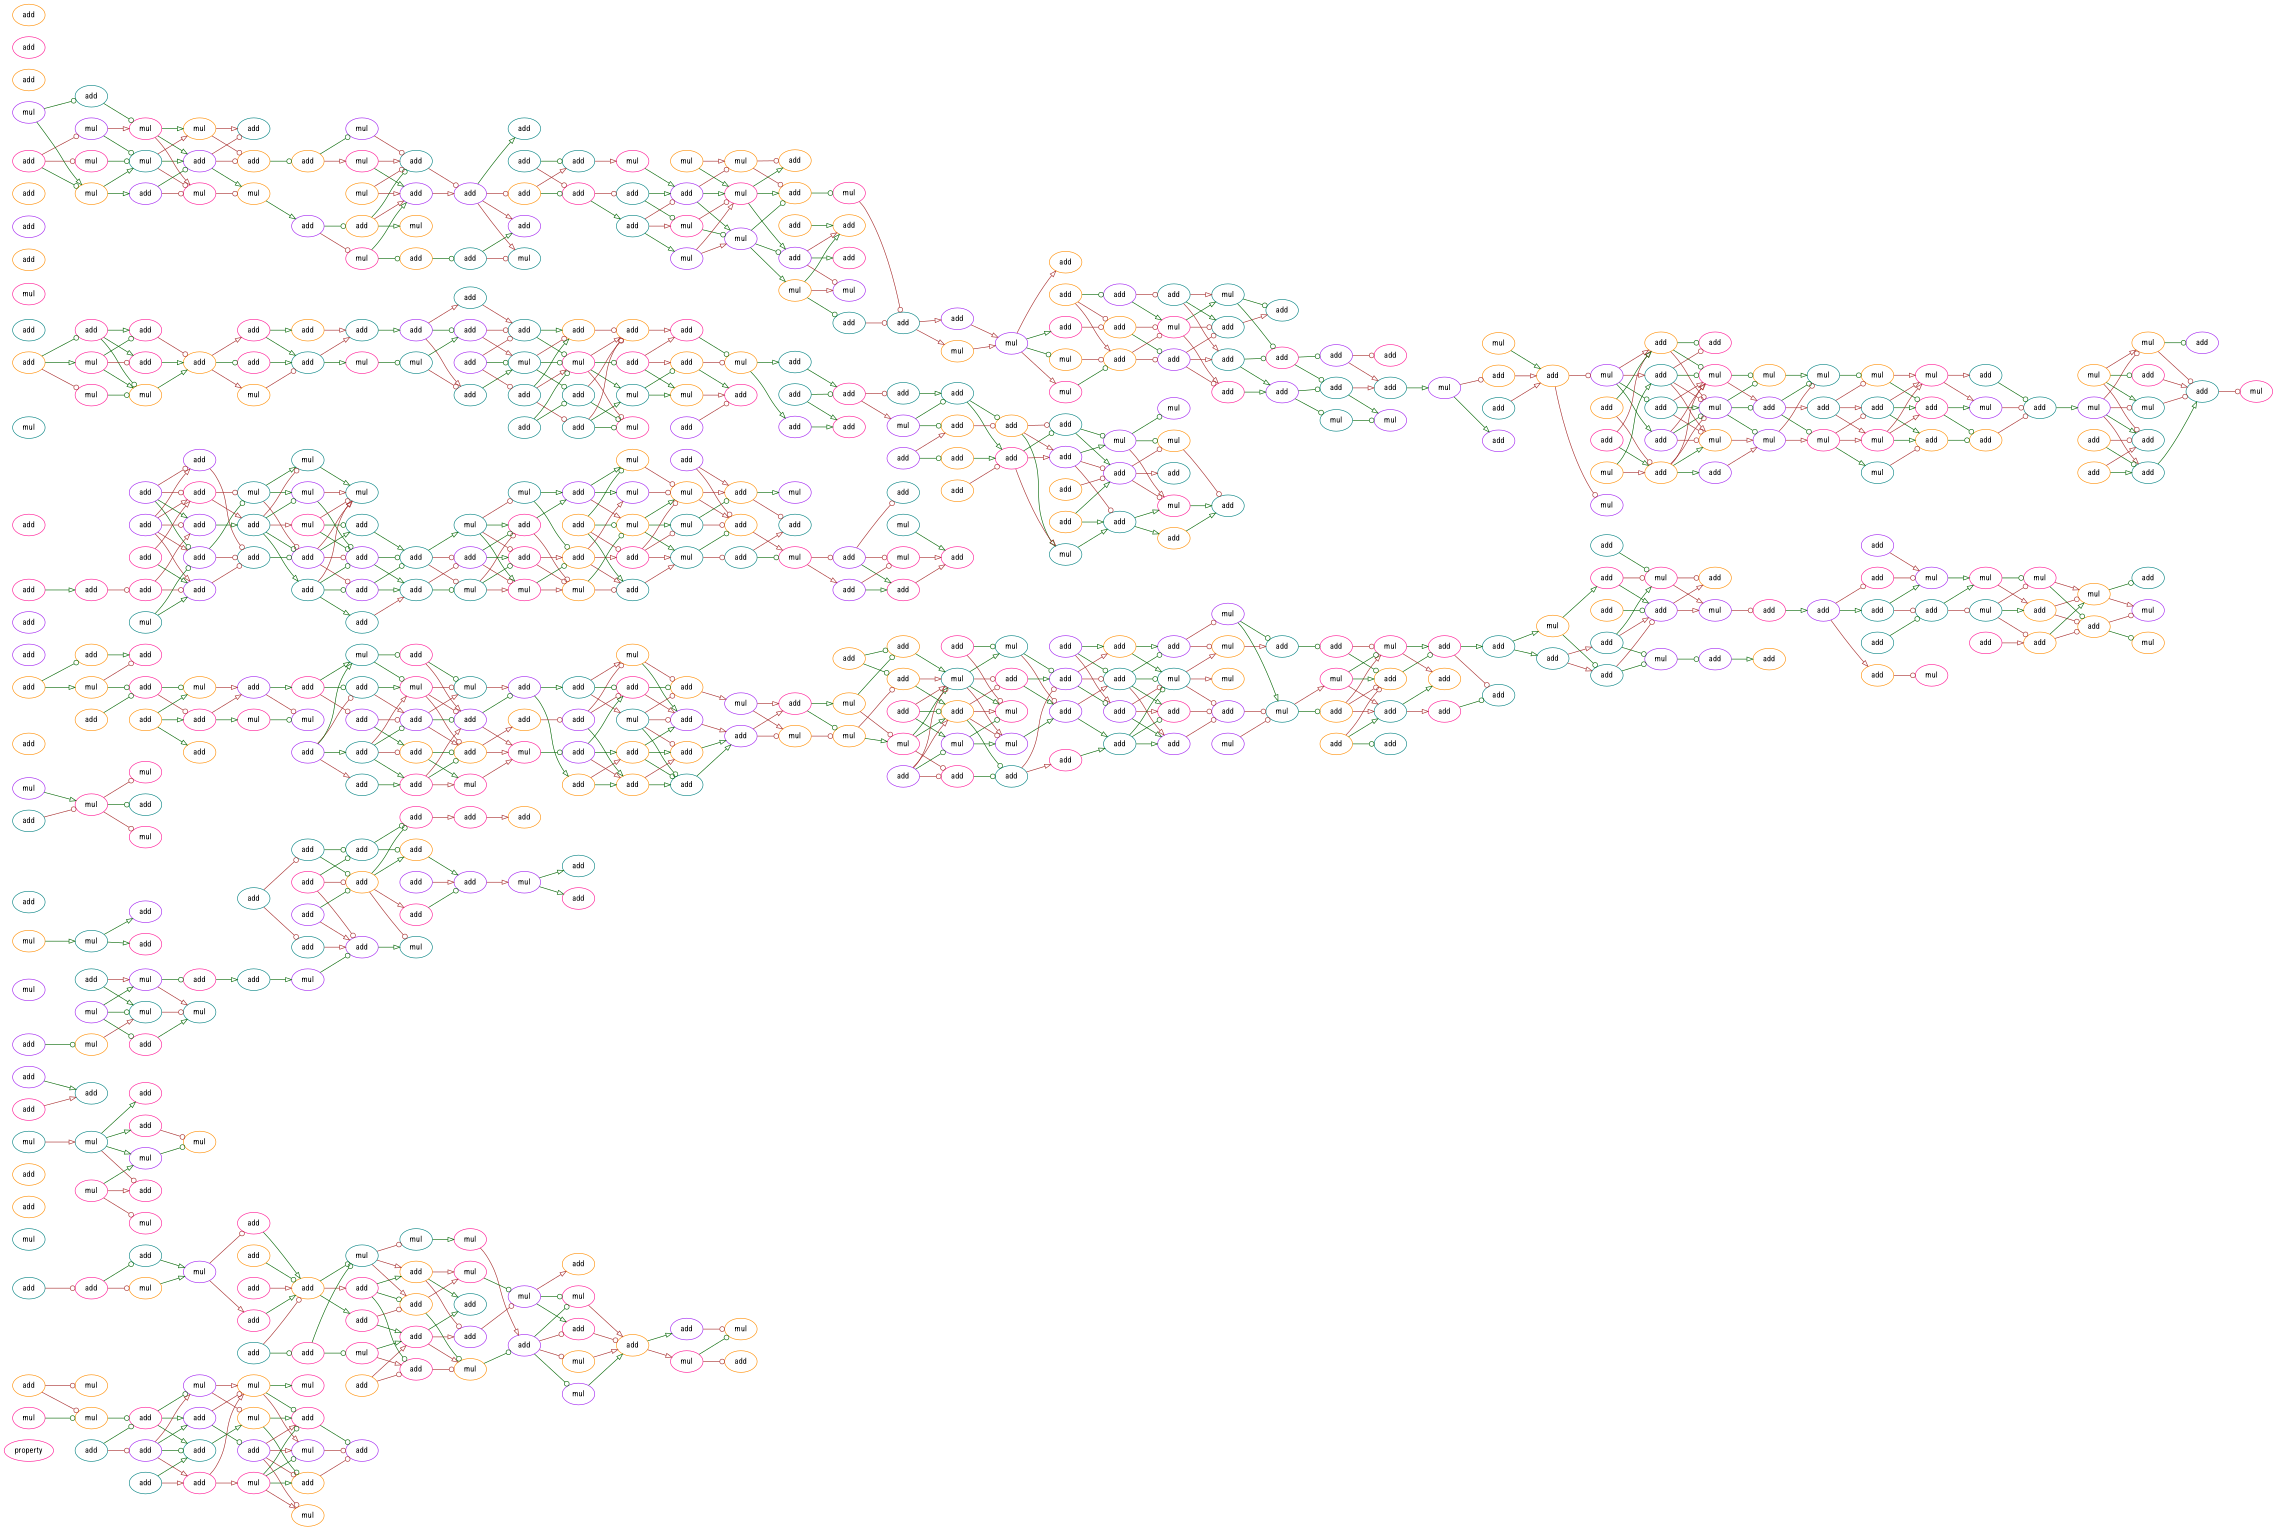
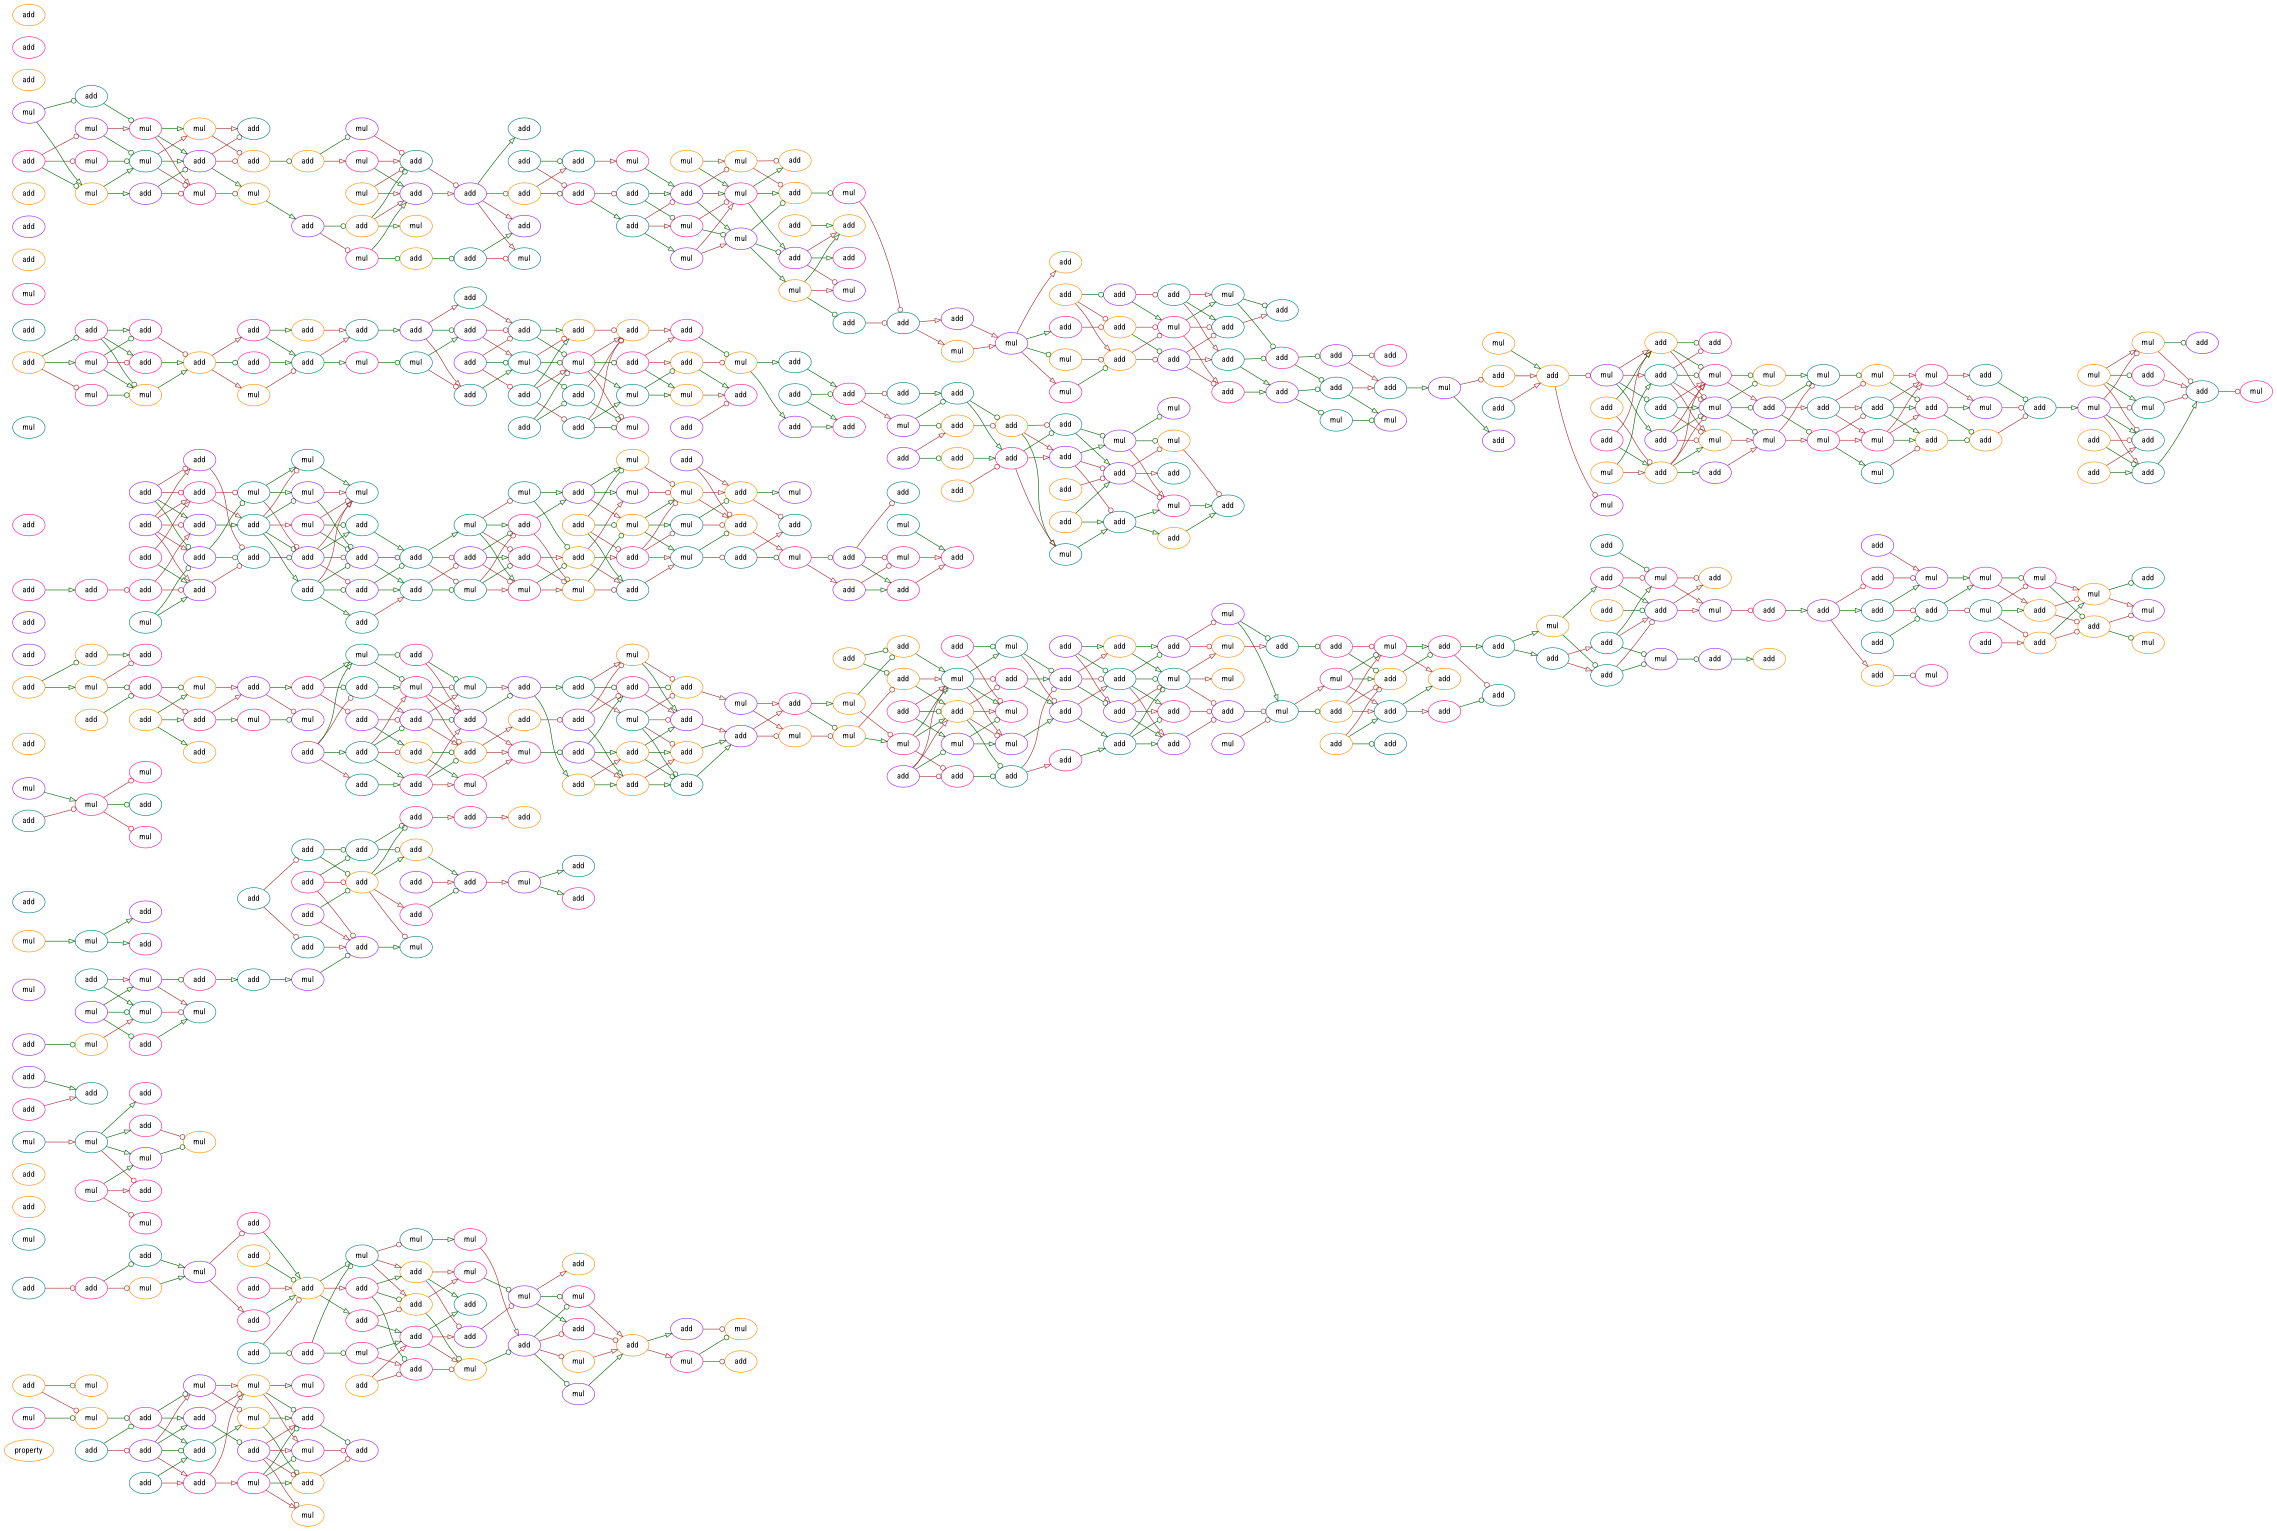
node "property": color deeppink -> darkorange
